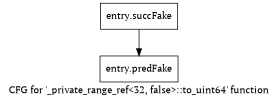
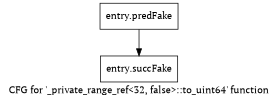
edge "entry.succFake" -> "entry.predFake": reversed
